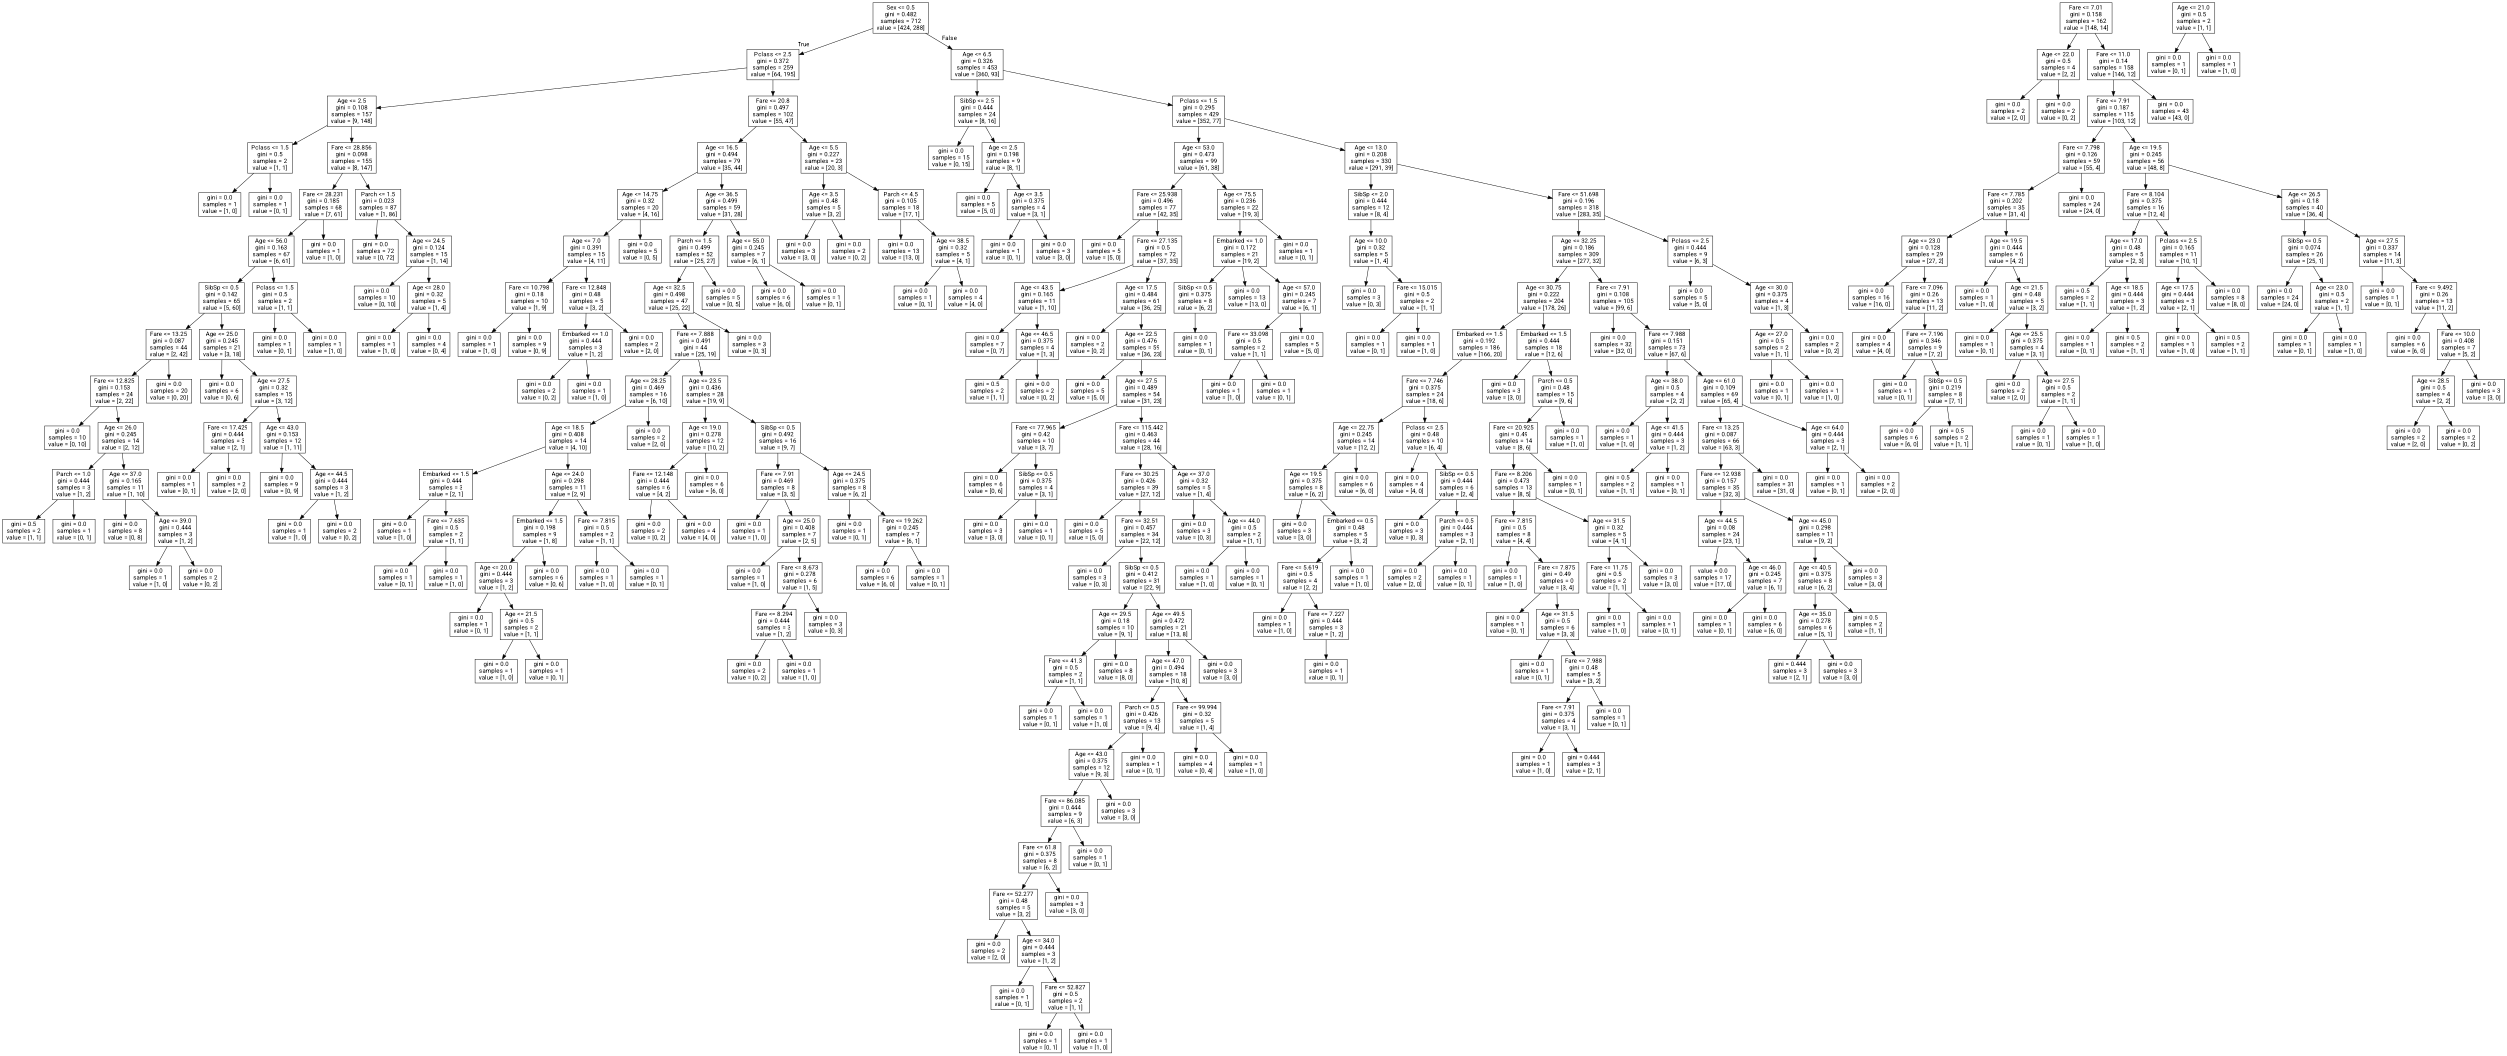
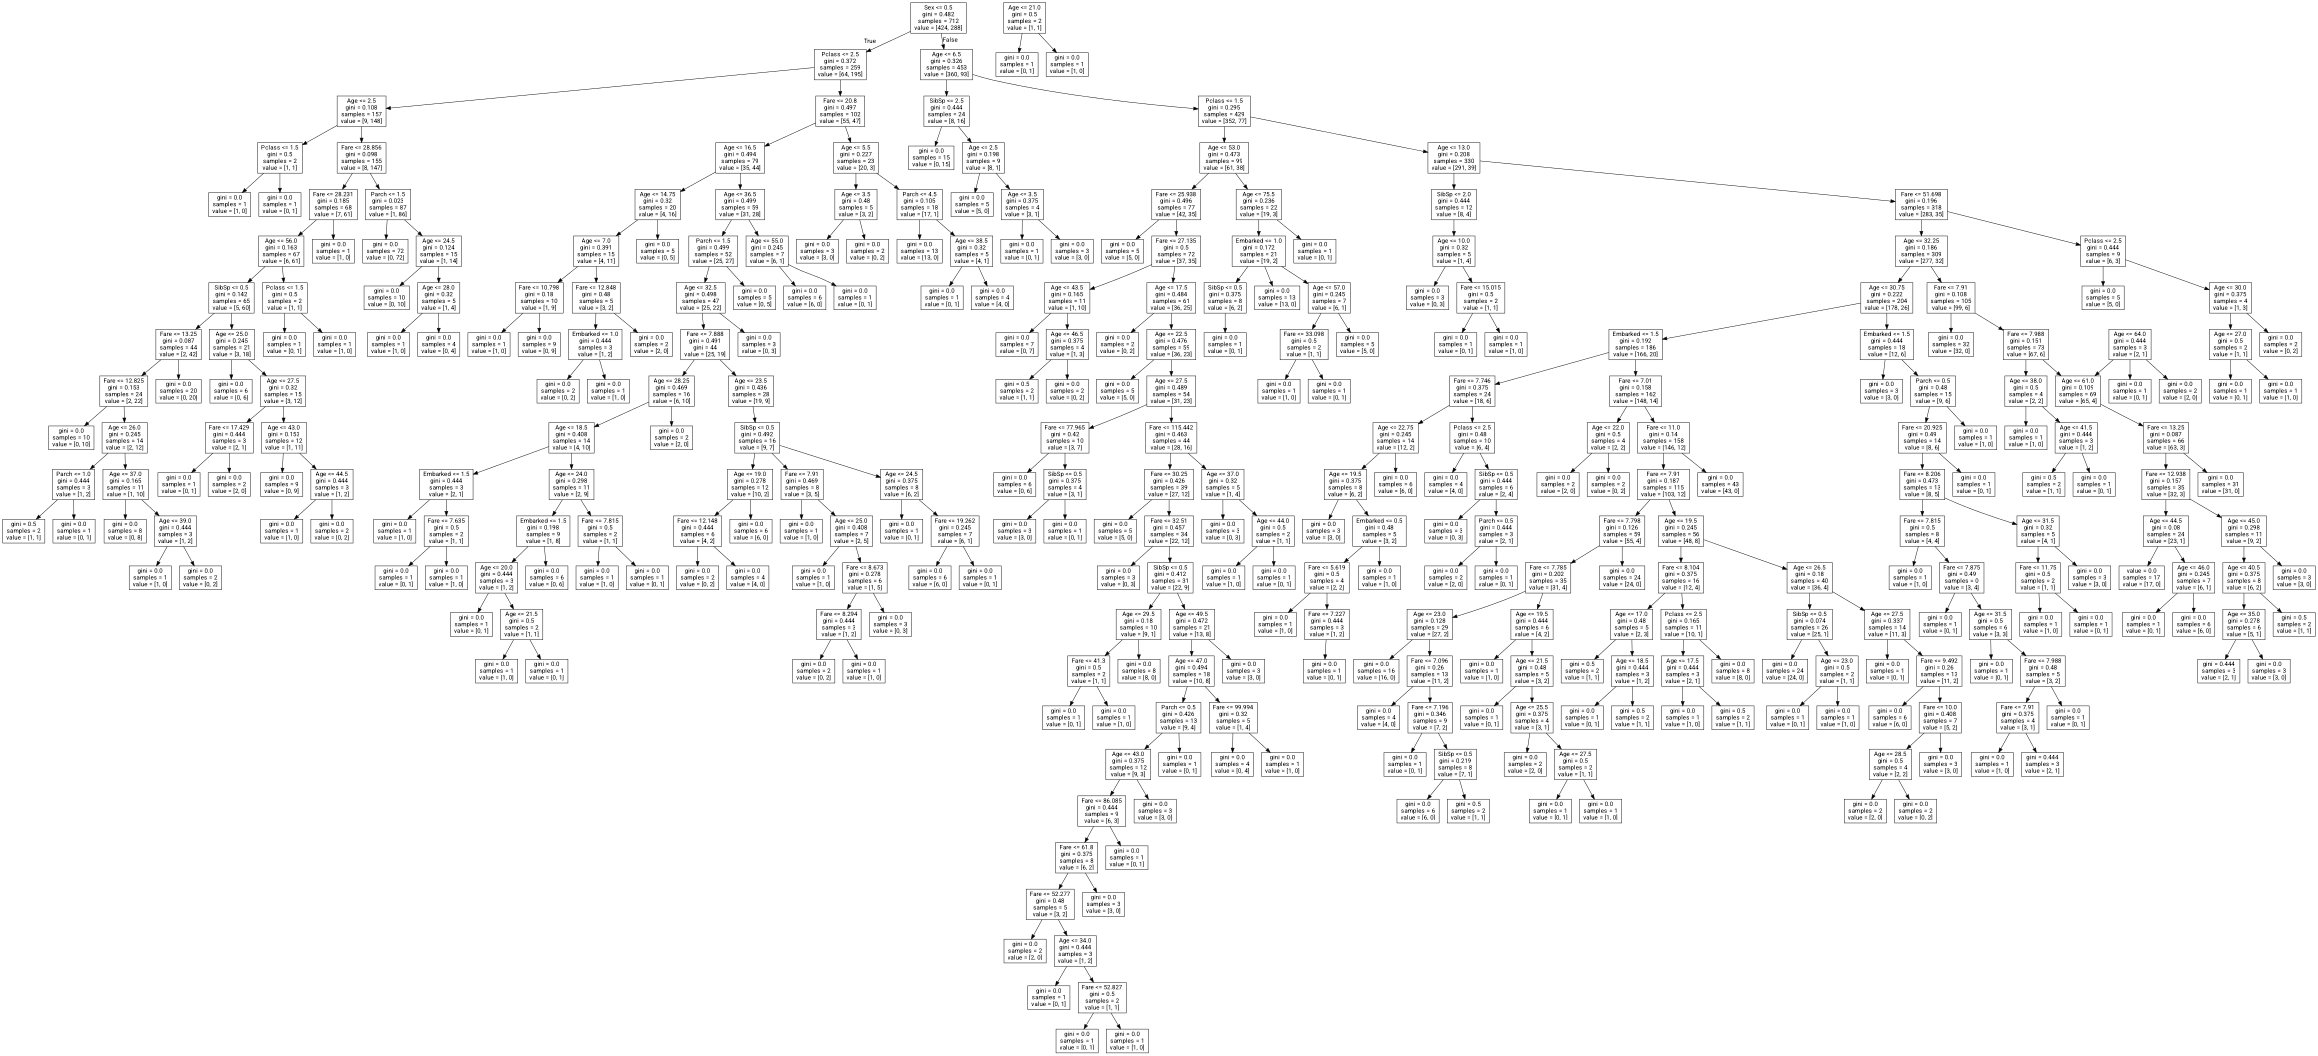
edge "Embarked <= 1.5 gini = 0.192 samples = 186 value = [166, 20]" -> "Fare <= 7.01 gini = 0.158 samples = 162 value = [148, 14]": added
edge "Age <= 23.5 gini = 0.436 samples = 28 value = [19, 9]" -> "Age <= 19.0 gini = 0.278 samples = 12 value = [10, 2]": now "SibSp <= 0.5 gini = 0.492 samples = 16 value = [9, 7]" -> "Age <= 19.0 gini = 0.278 samples = 12 value = [10, 2]"
edge "Age <= 61.0 gini = 0.109 samples = 69 value = [65, 4]" -> "Age <= 64.0 gini = 0.444 samples = 3 value = [2, 1]": reversed
